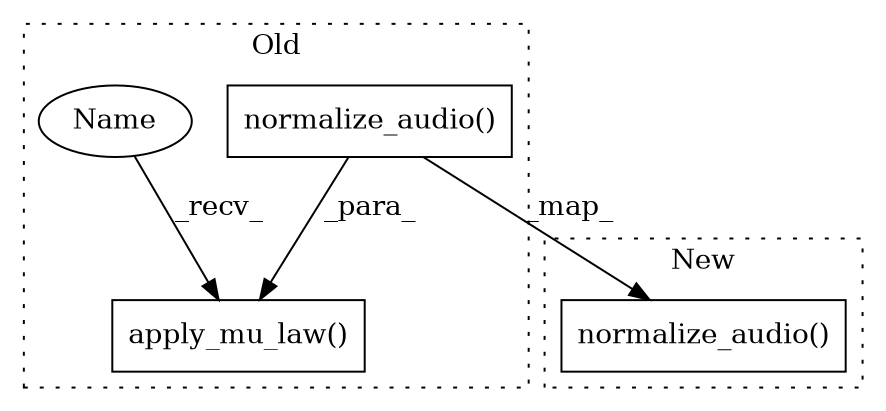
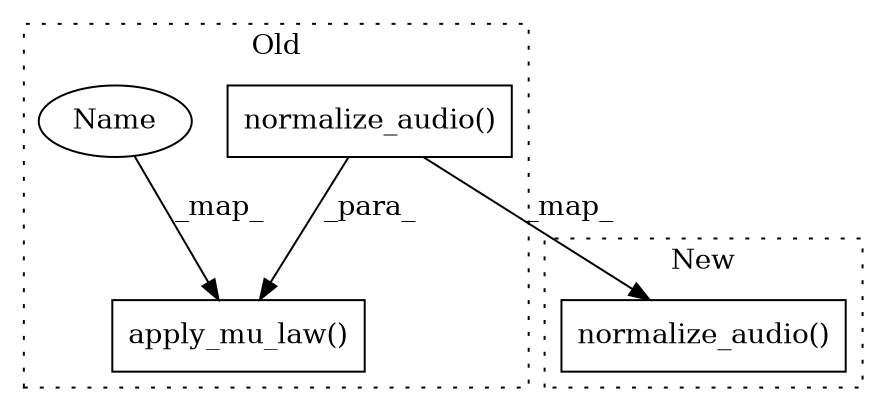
edge "Name" -> "apply_mu_law()": label "_recv_" -> "_map_"
